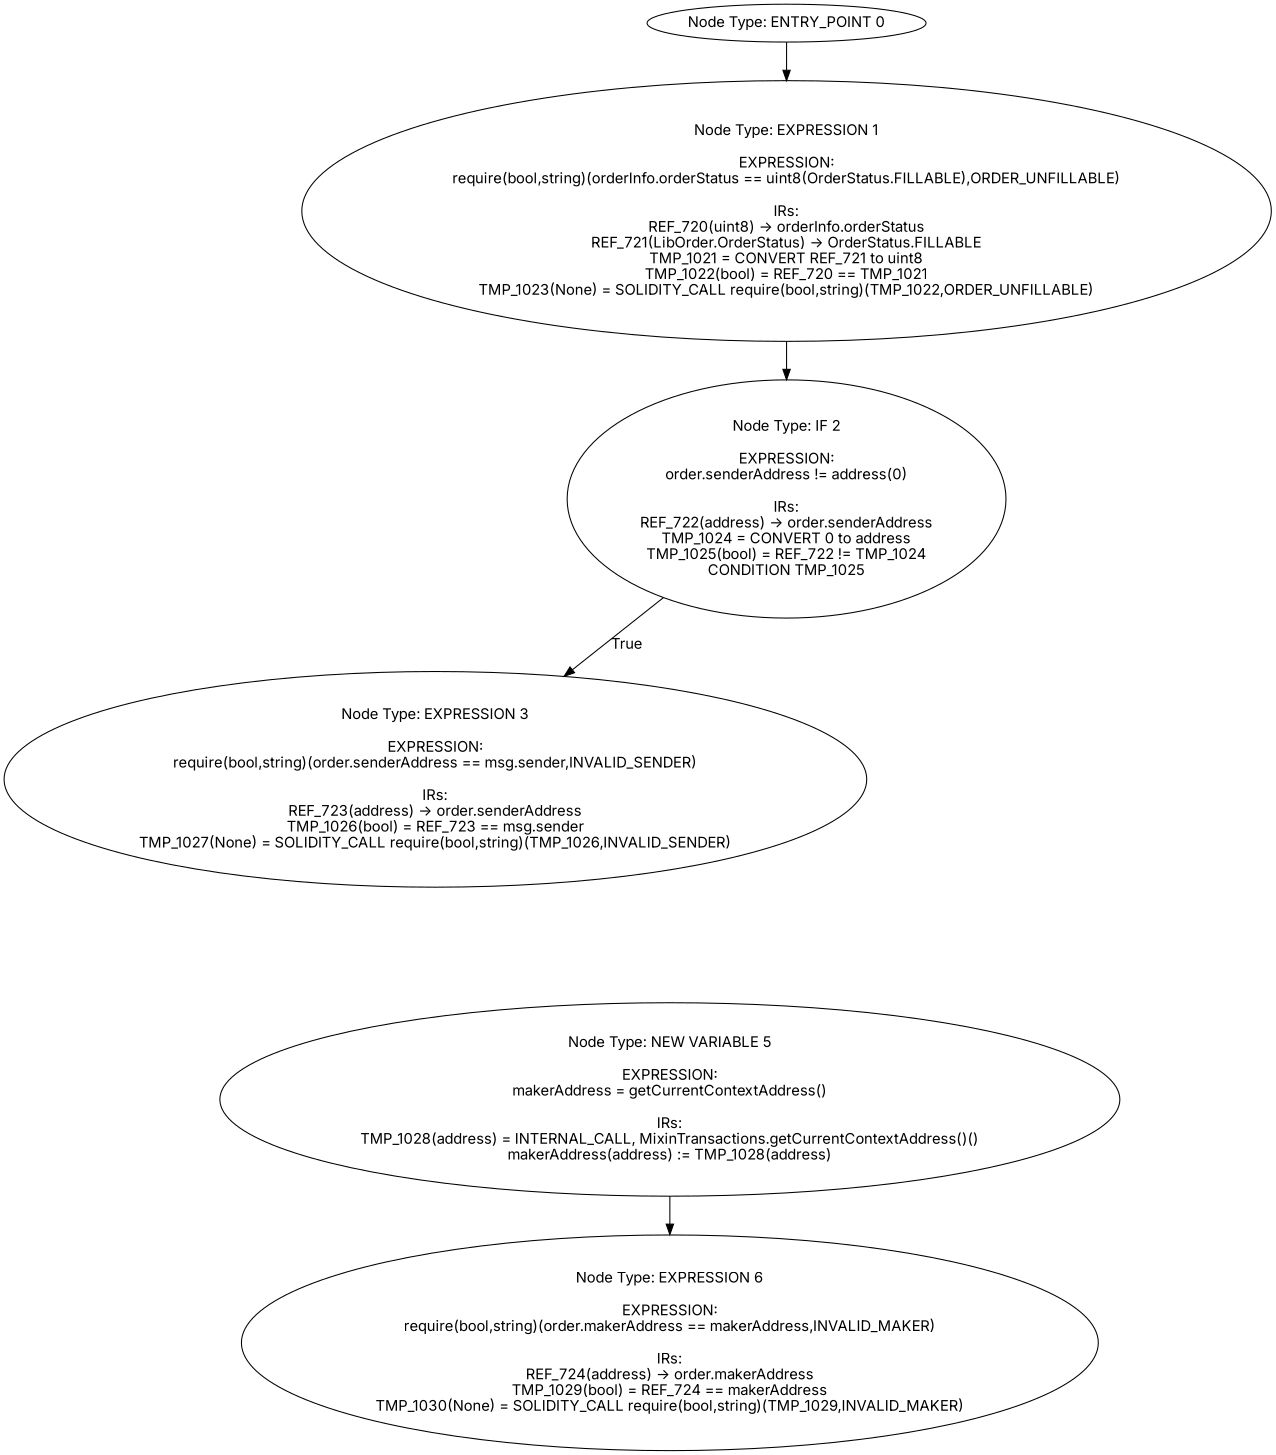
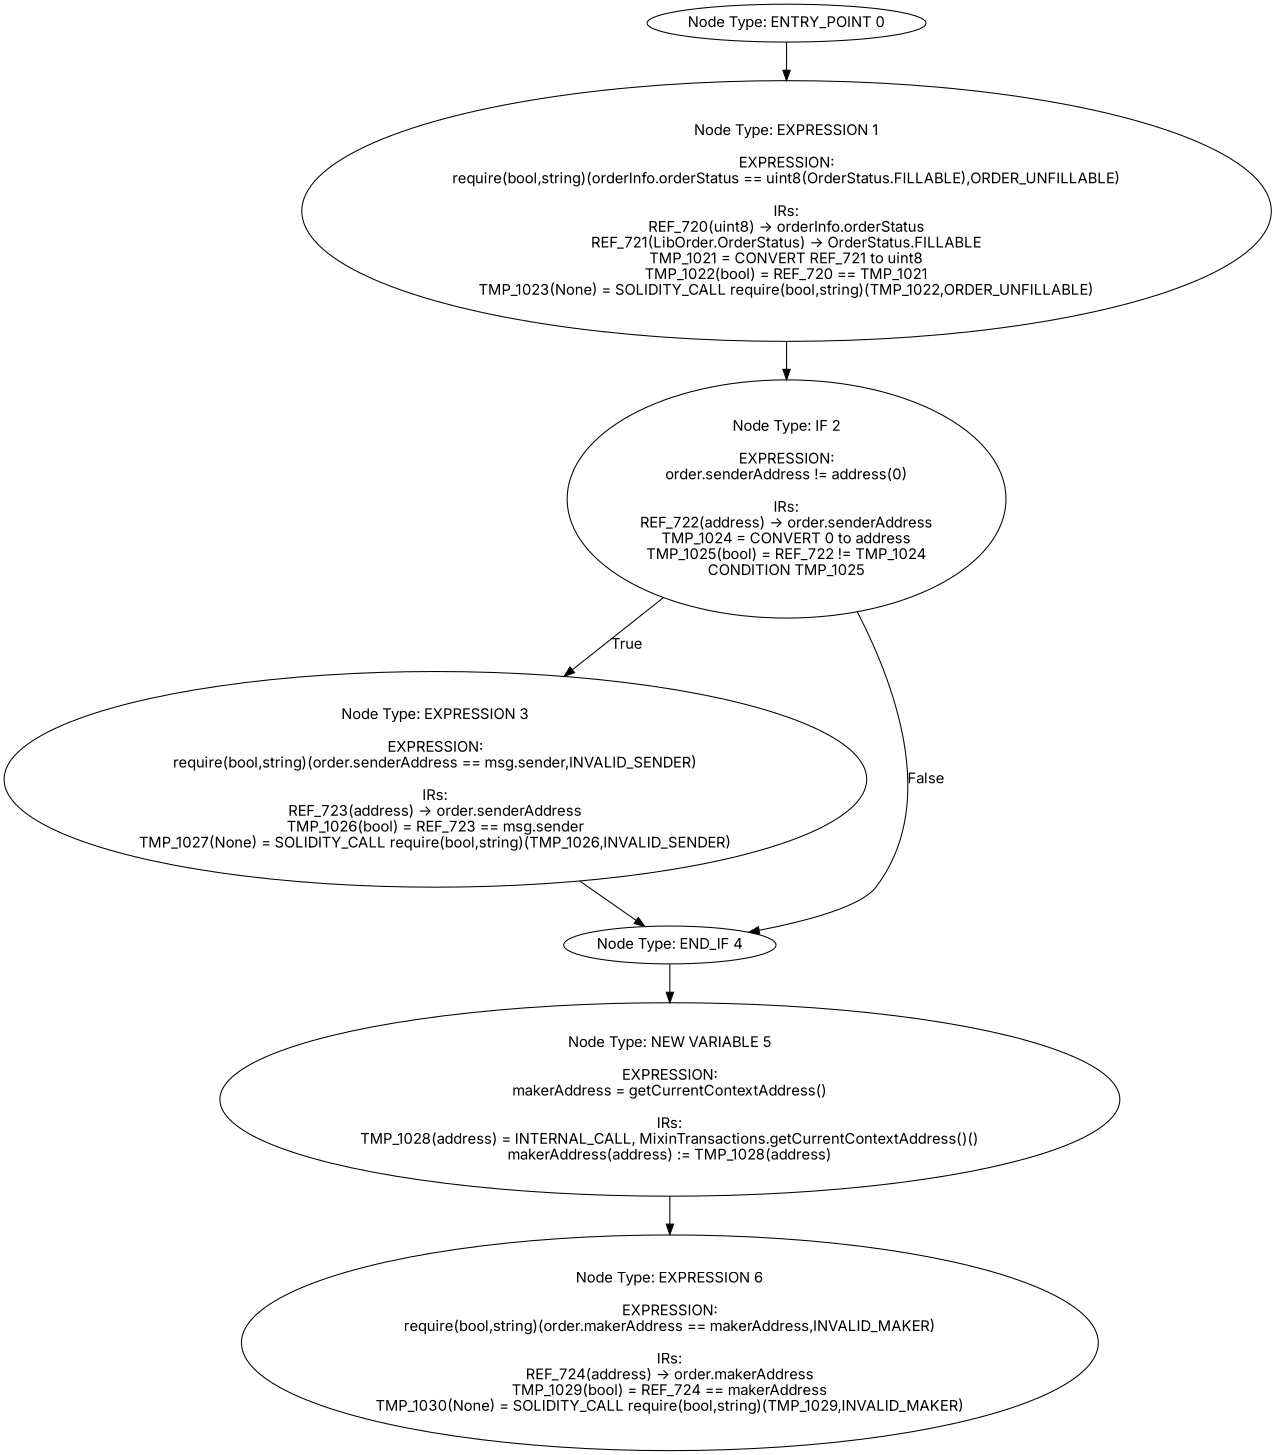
node "Node Type: END_IF 4": added
